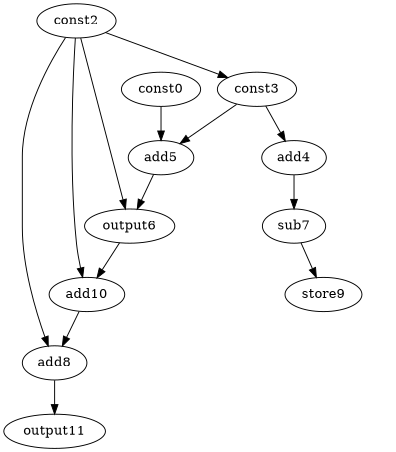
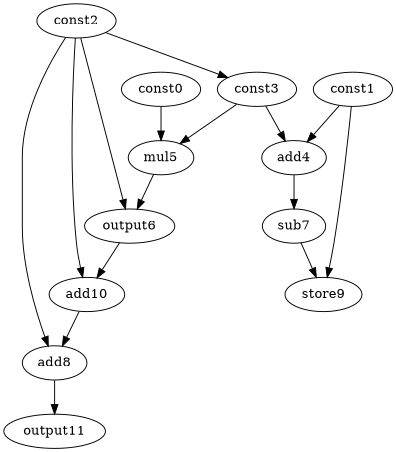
node "const1": added
node "add5": label "add5" -> "mul5"
